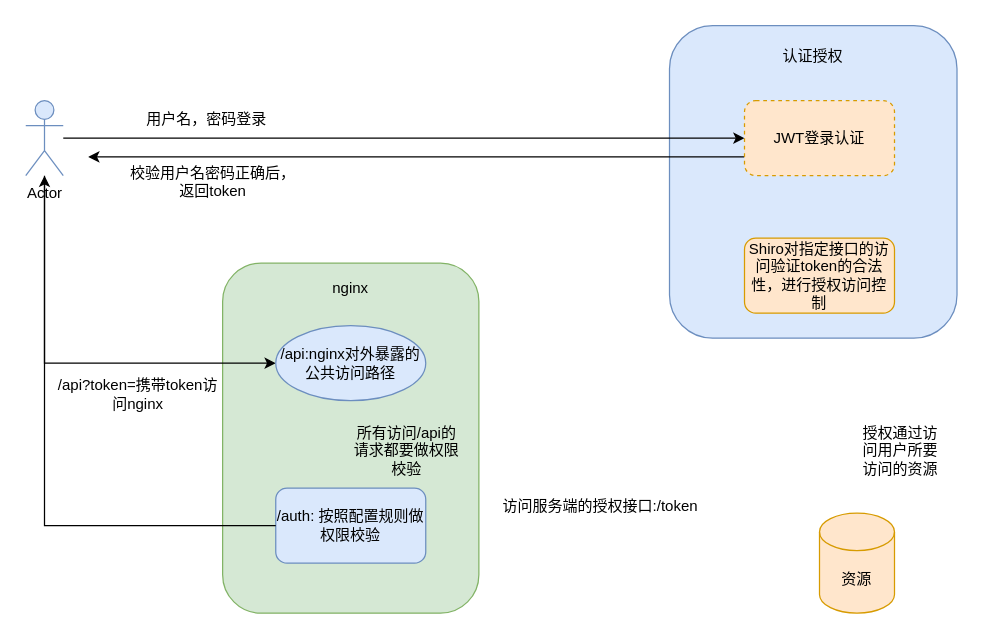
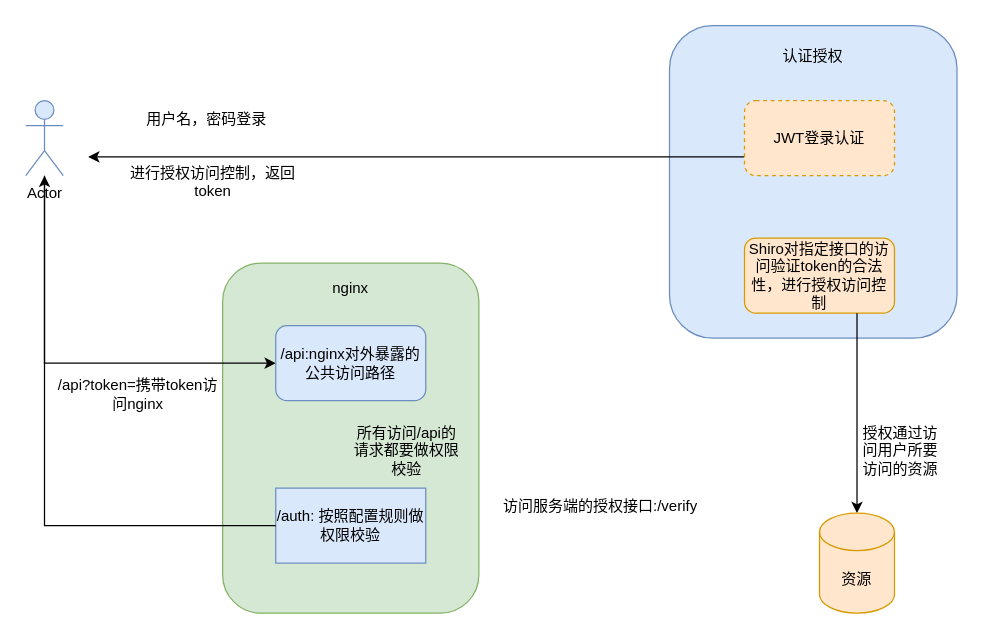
edge "Actor" -> "JWT登录认证": removed
node "校验用户名密码正确后，返回token": label "校验用户名密码正确后，返回token" -> "进行授权访问控制，返回token"
node "/api:nginx对外暴露的公共访问路径": shape ellipse -> rounded rectangle
edge "Shiro对指定接口的访问验证token的合法性，进行授权访问控制" -> "资源": added
node "访问服务端的授权接口:/token": label "访问服务端的授权接口:/token" -> "访问服务端的授权接口:/verify"
node "/auth: 按照配置规则做权限校验": shape rounded rectangle -> rectangle
